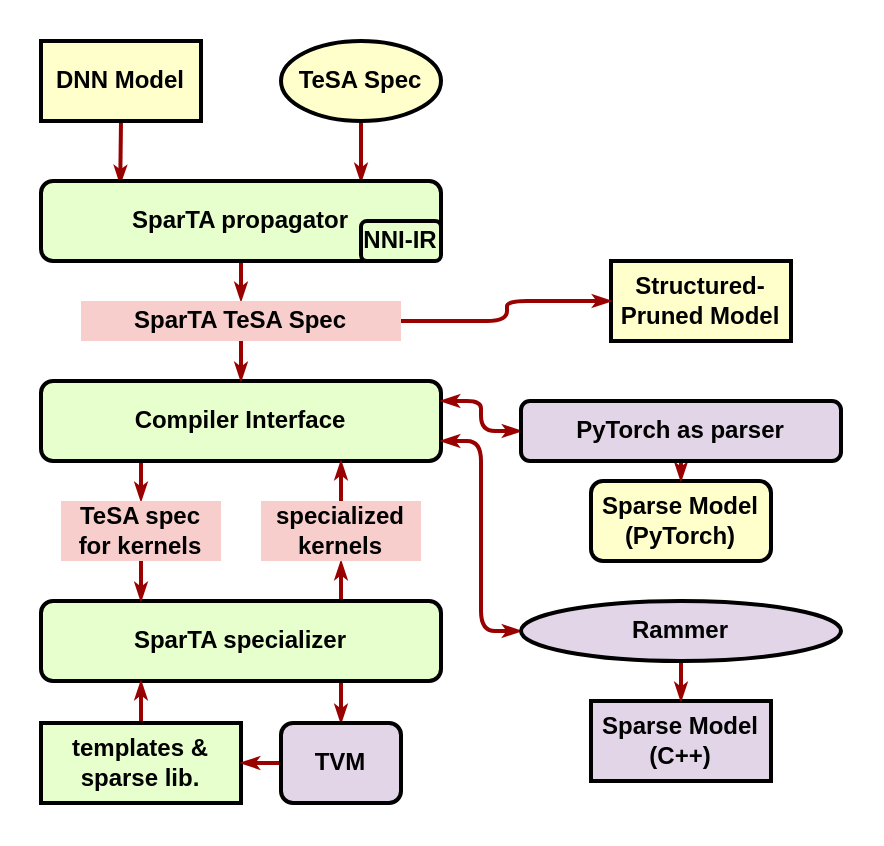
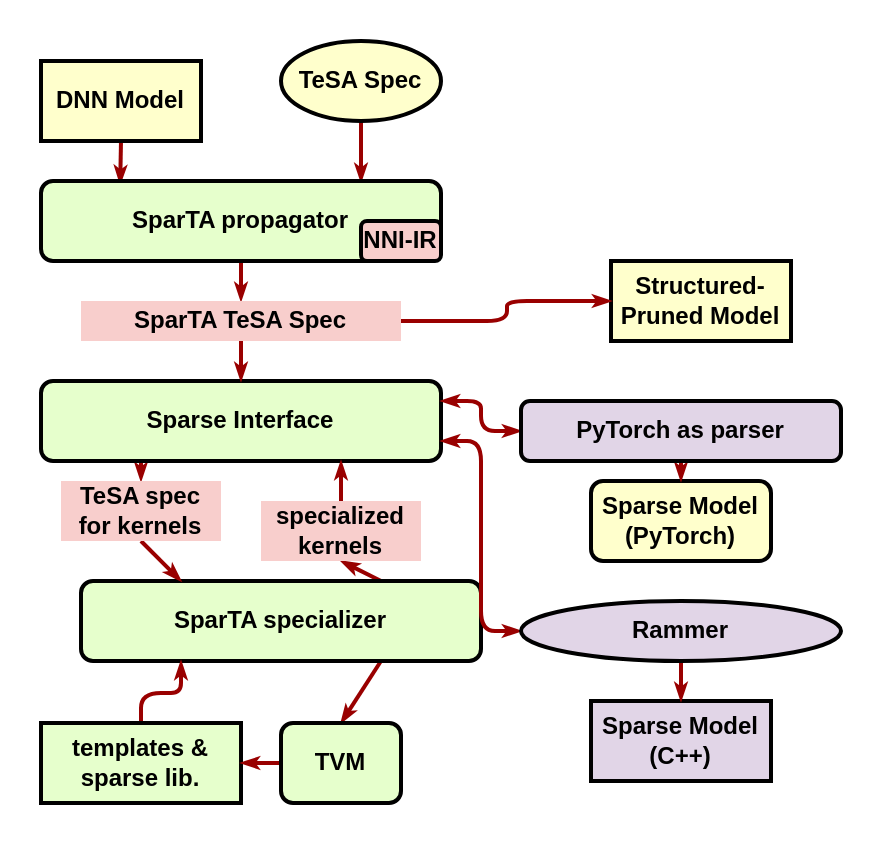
node "DNN Model": moved (121, 81) -> (121, 101)
node "NNI-IR": fillcolor #e6ffcc -> #f8cecc
node "Compiler Interface": label "Compiler Interface" -> "Sparse Interface"
node "TeSA spec for kernels": moved (141, 531) -> (141, 511)
node "SparTA specializer": moved (241, 641) -> (281, 621)
node "TVM": fillcolor #e1d5e7 -> #e6ffcc
